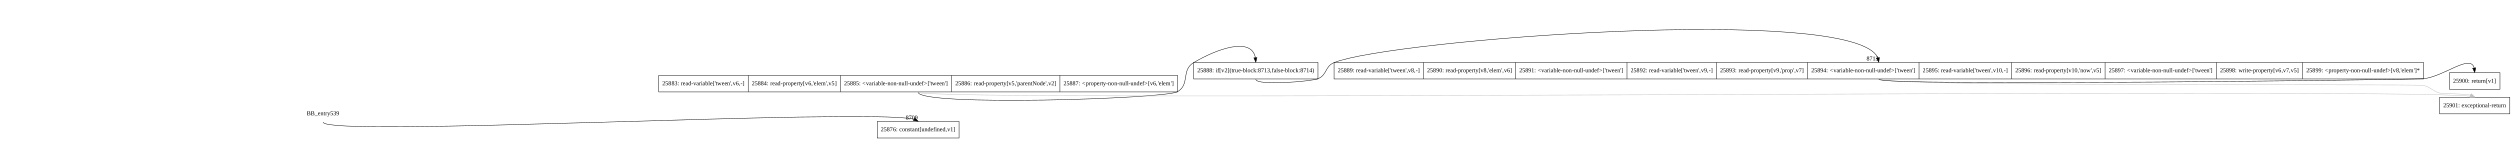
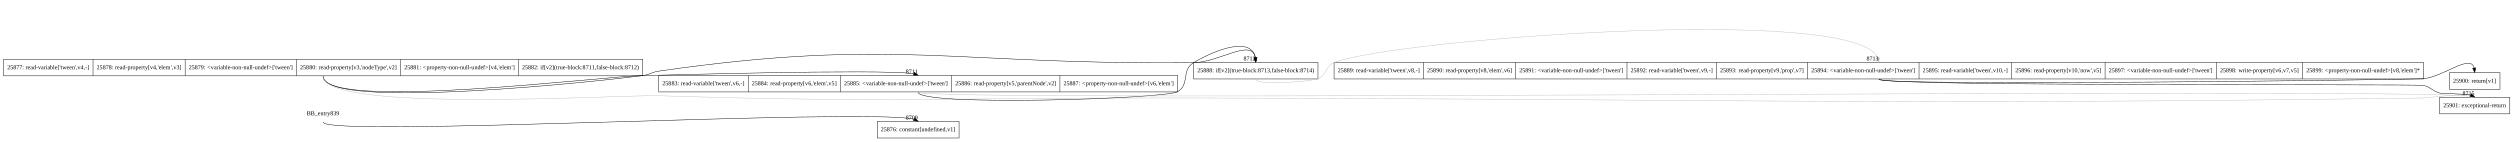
edge "25888: if[v2](true-block:8713,false-block:8714)" -> "25889: read-variable['tween',v8,-]": color black -> gray
node "25877: read-variable['tween',v4,-]": added
edge "25889: read-variable['tween',v8,-]" -> "25901: exceptional-return": color gray -> black
node "BB_entry539": label "BB_entry539" -> "BB_entry839"
